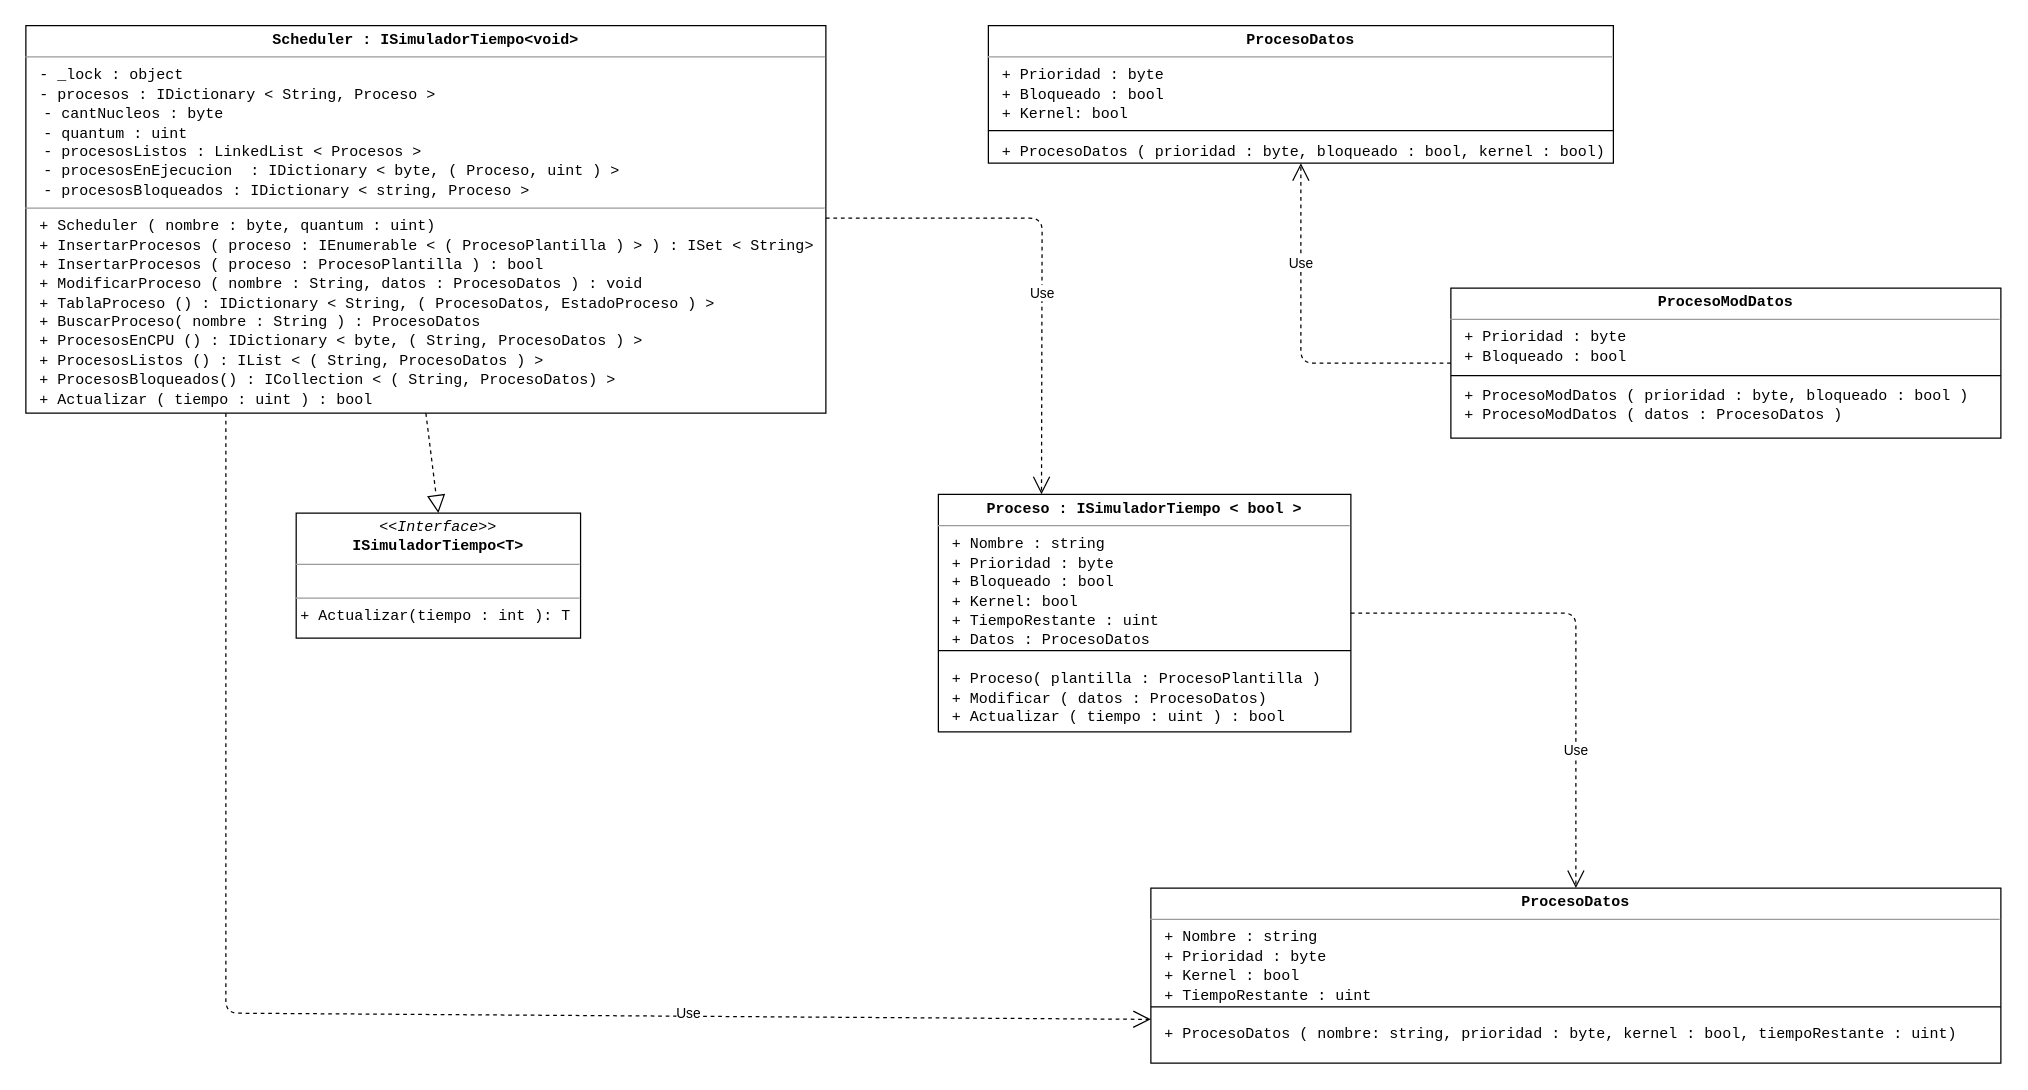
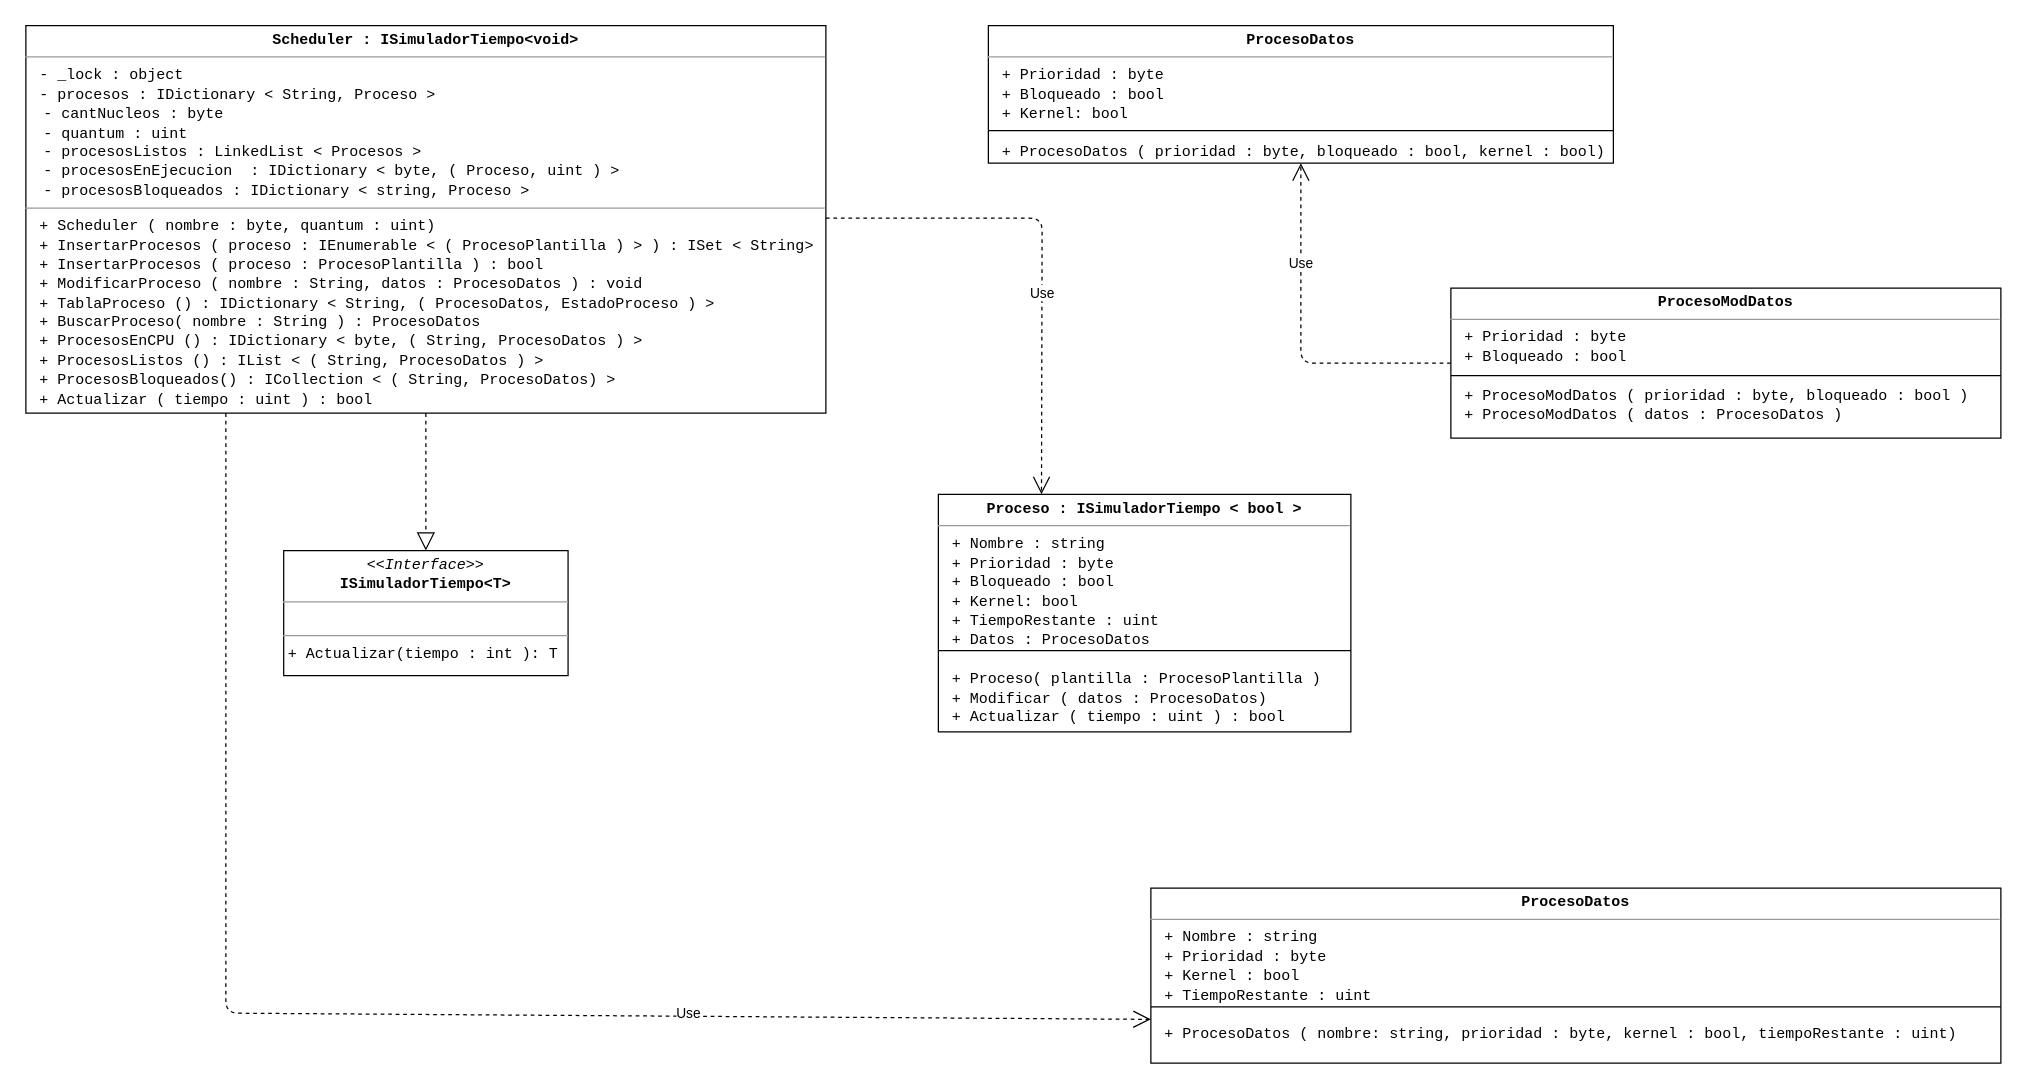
node "<<Interface>> ISimuladorTiempo<T> + Actualizar(tiempo : int ): T": moved (438, 576) -> (426, 613)
edge "Proceso : ISimuladorTiempo < bool > + Nombre : string + Prioridad : byte + Bloqueado : bool + Kernel: bool + TiempoRestante : uint + Datos : ProcesoDatos + Proceso( plantilla : ProcesoPlantilla ) + Modificar ( datos : ProcesoDatos) + Actualizar ( tiempo : uint ) : bool" -> "ProcesoDatos + Nombre : string + Prioridad : byte + Kernel : bool + TiempoRestante : uint + ProcesoDatos ( nombre: string, prioridad : byte, kernel : bool, tiempoRestante : uint)": removed, label "Use"
